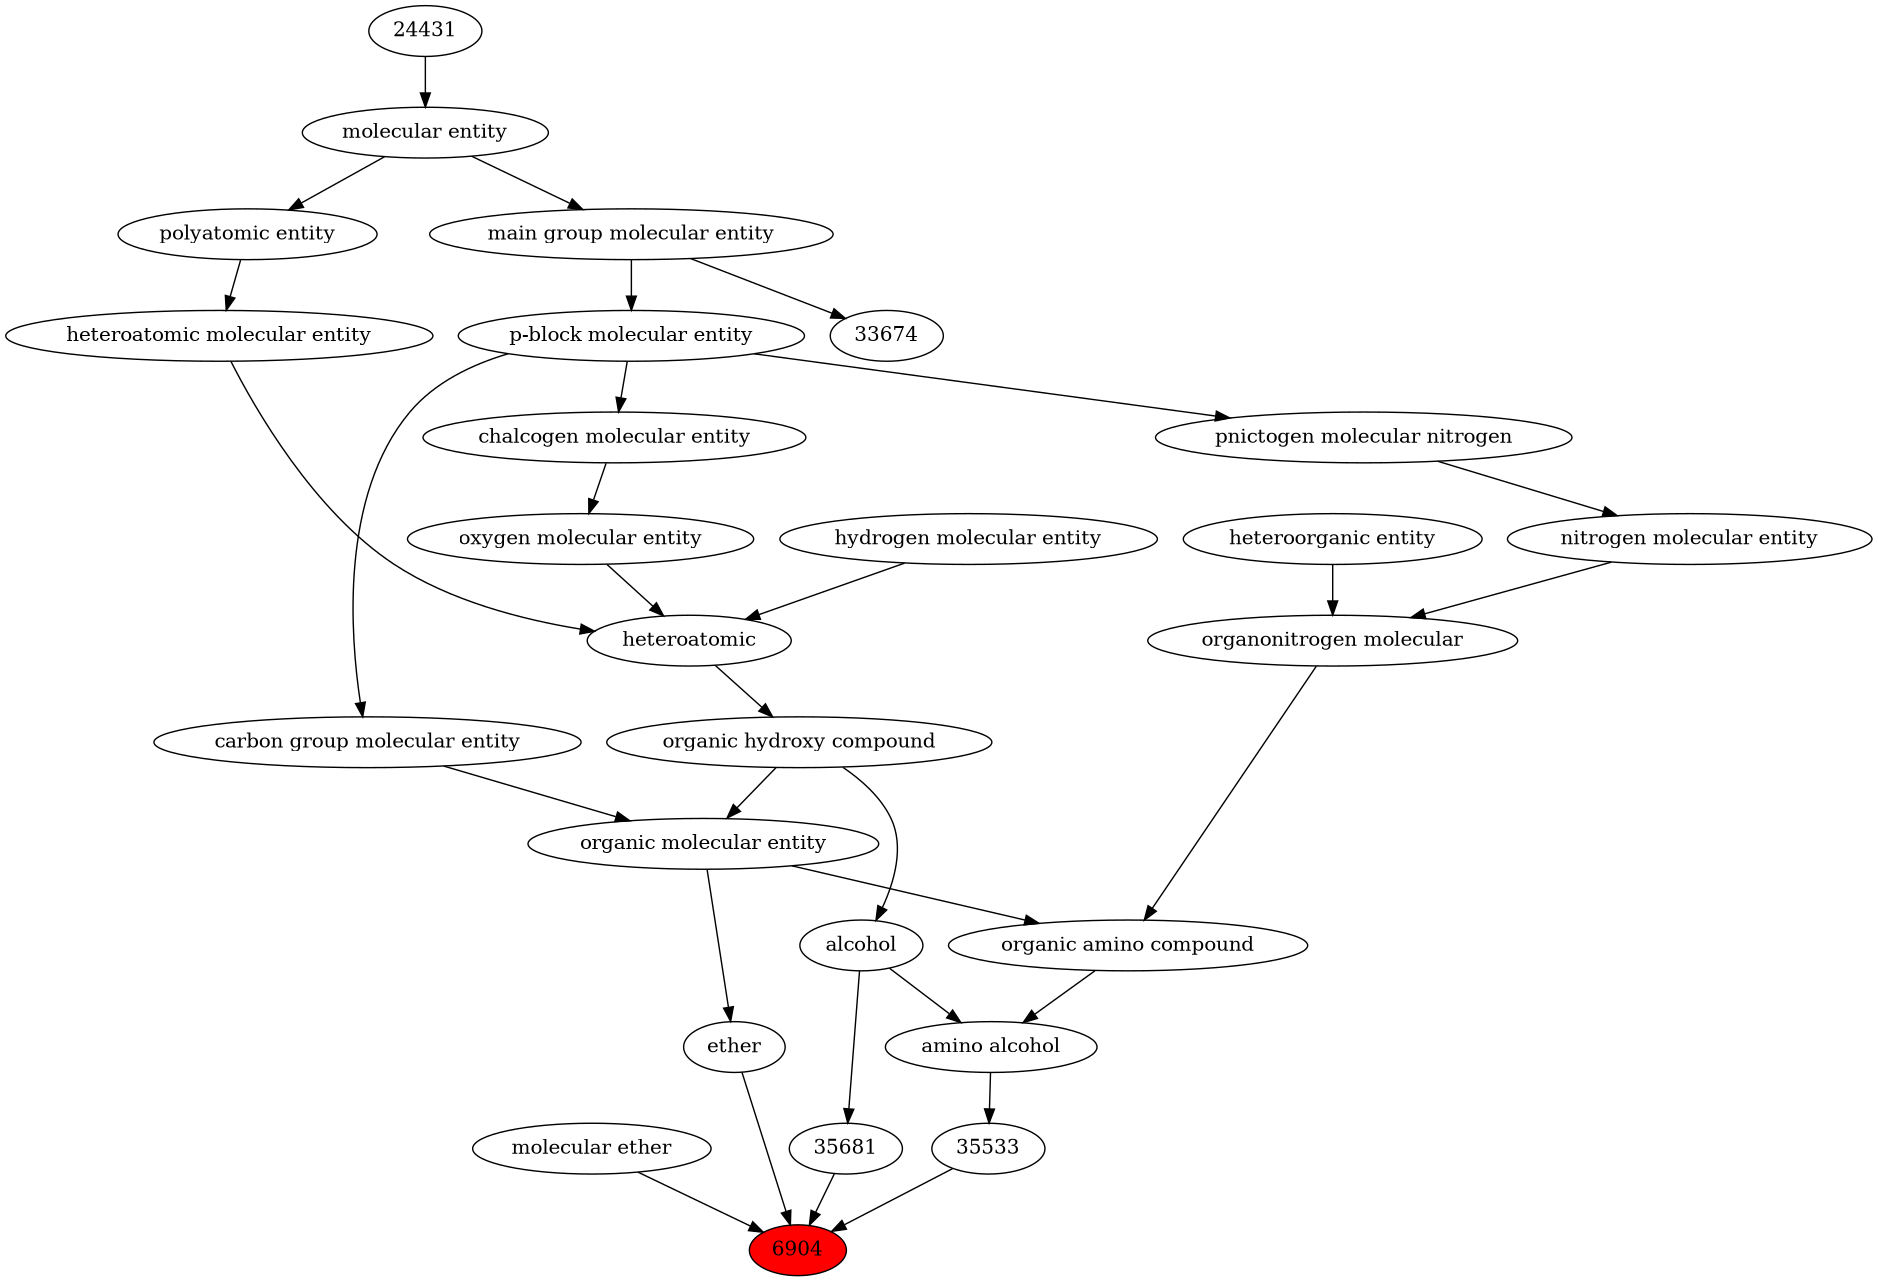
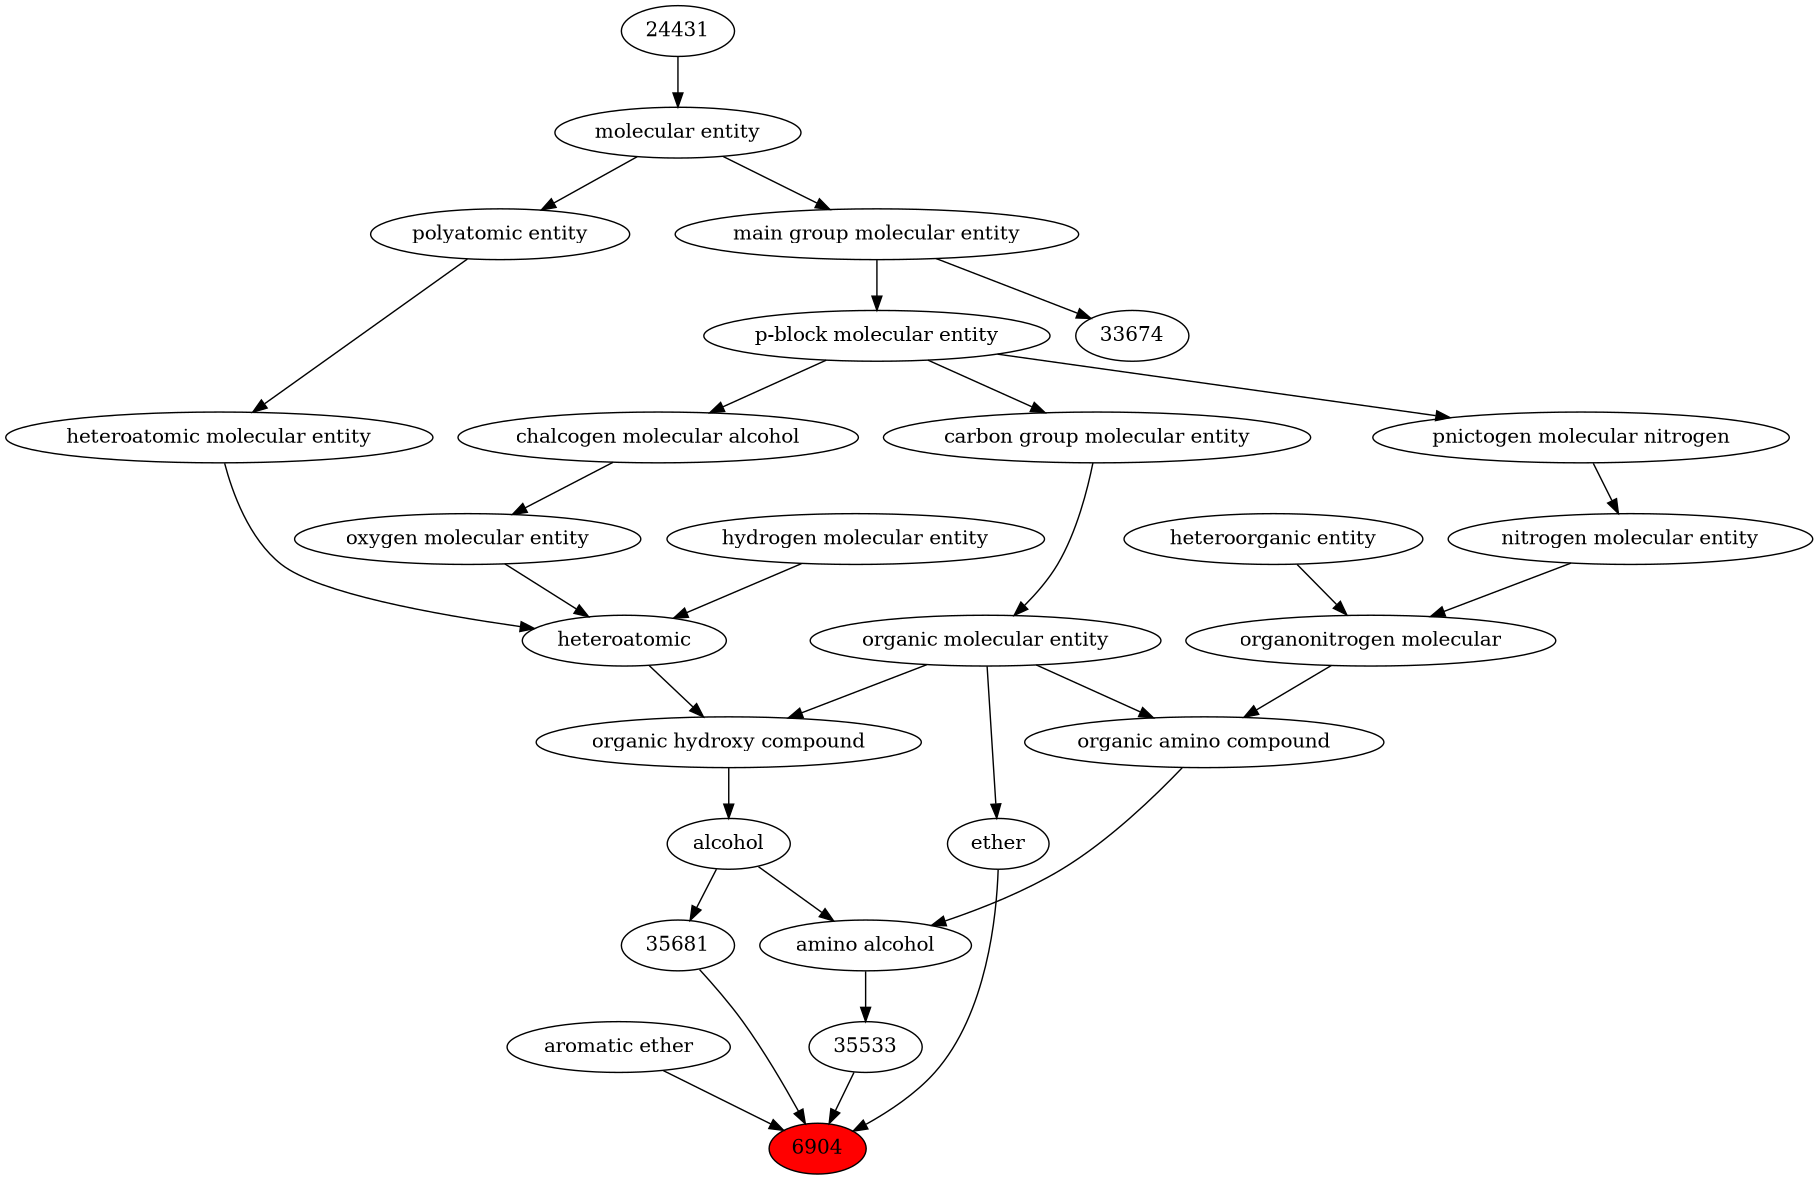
node "chalcogen molecular entity": label "chalcogen molecular entity" -> "chalcogen molecular alcohol"
edge "organic hydroxy compound" -> "organic molecular entity": reversed
node "molecular ether": label "molecular ether" -> "aromatic ether"
